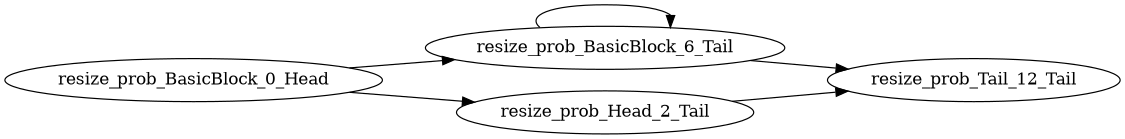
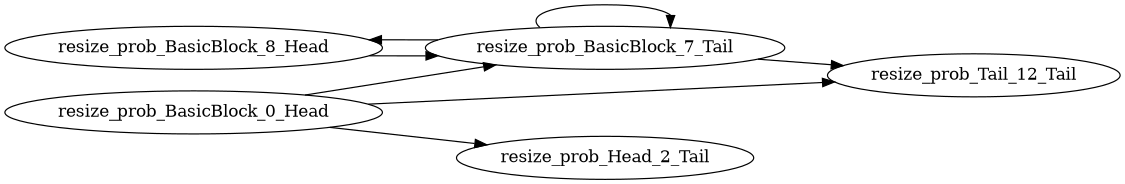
node "resize_prob_BasicBlock_8_Head": added
node "resize_prob_BasicBlock_6_Tail": label "resize_prob_BasicBlock_6_Tail" -> "resize_prob_BasicBlock_7_Tail"
edge "resize_prob_Head_2_Tail" -> "resize_prob_Tail_12_Tail": now "resize_prob_BasicBlock_0_Head" -> "resize_prob_Tail_12_Tail"
